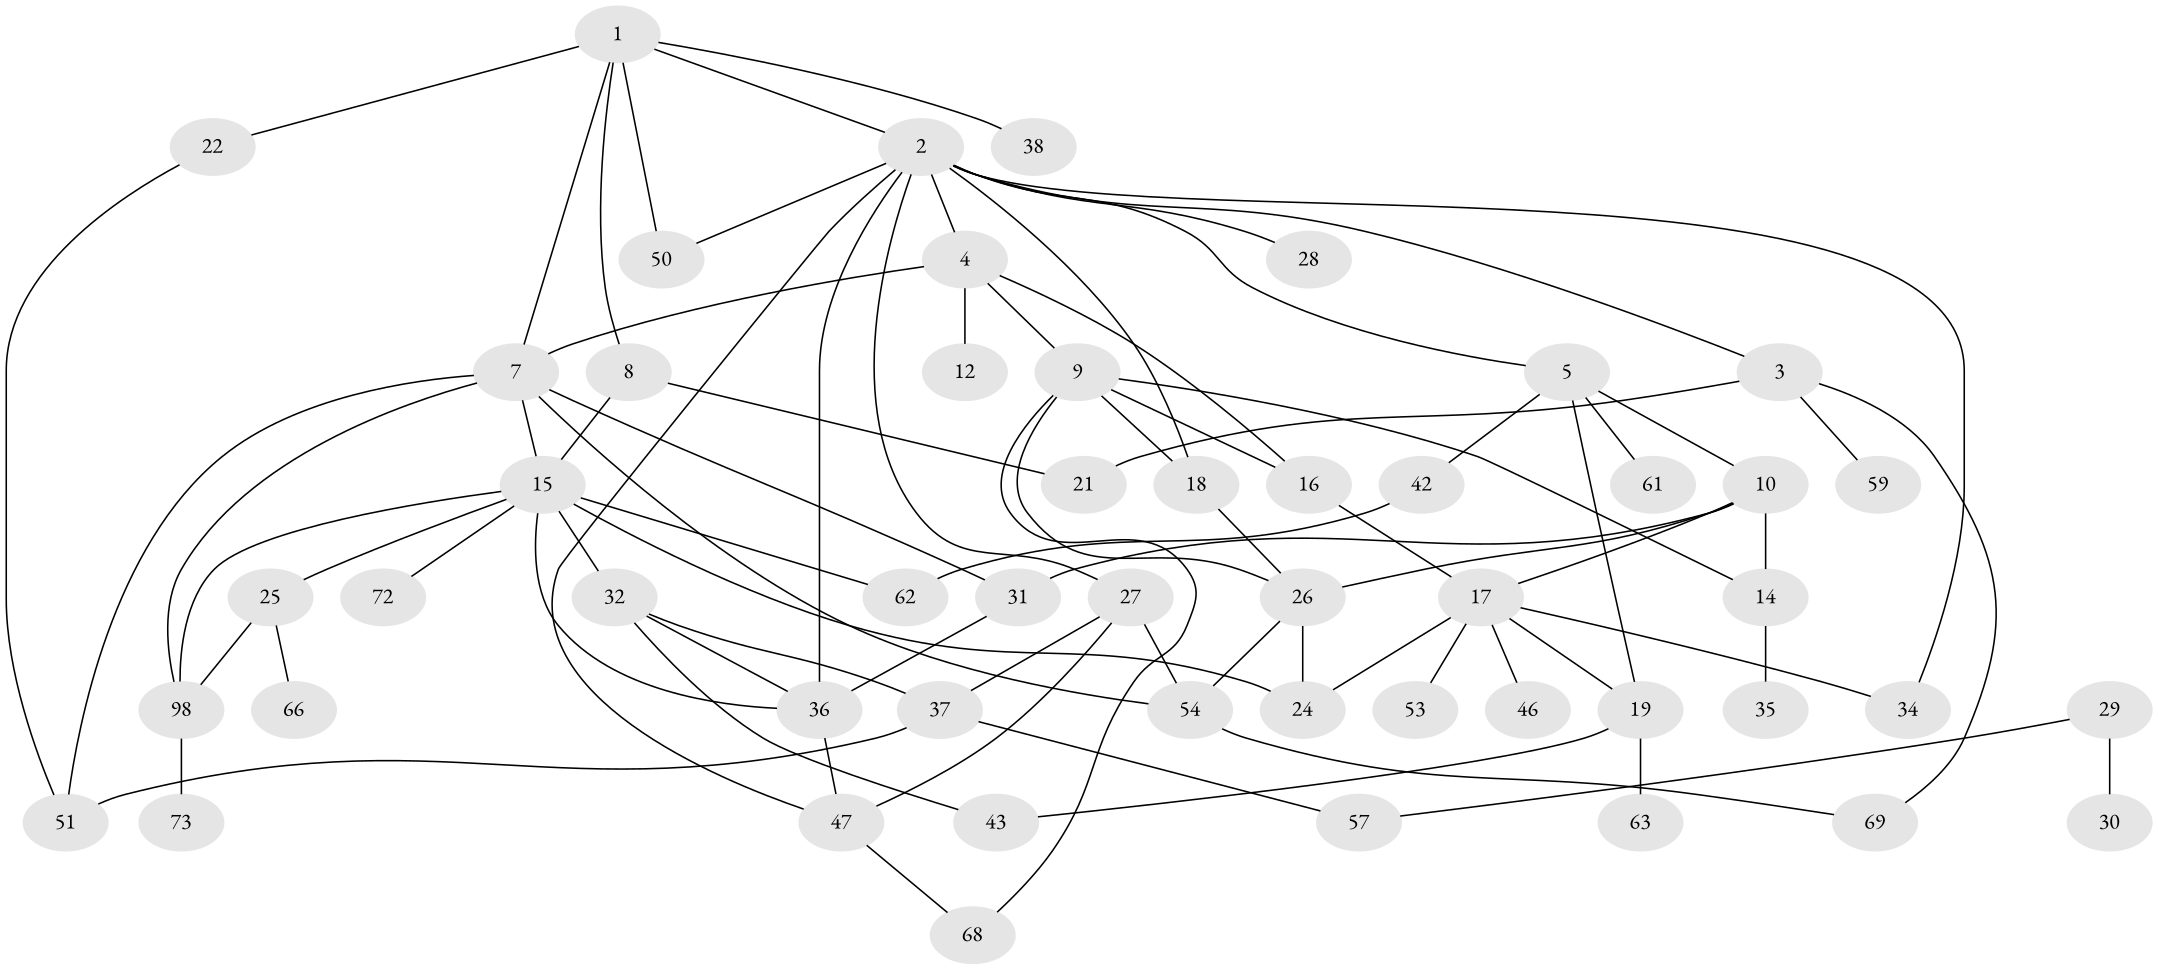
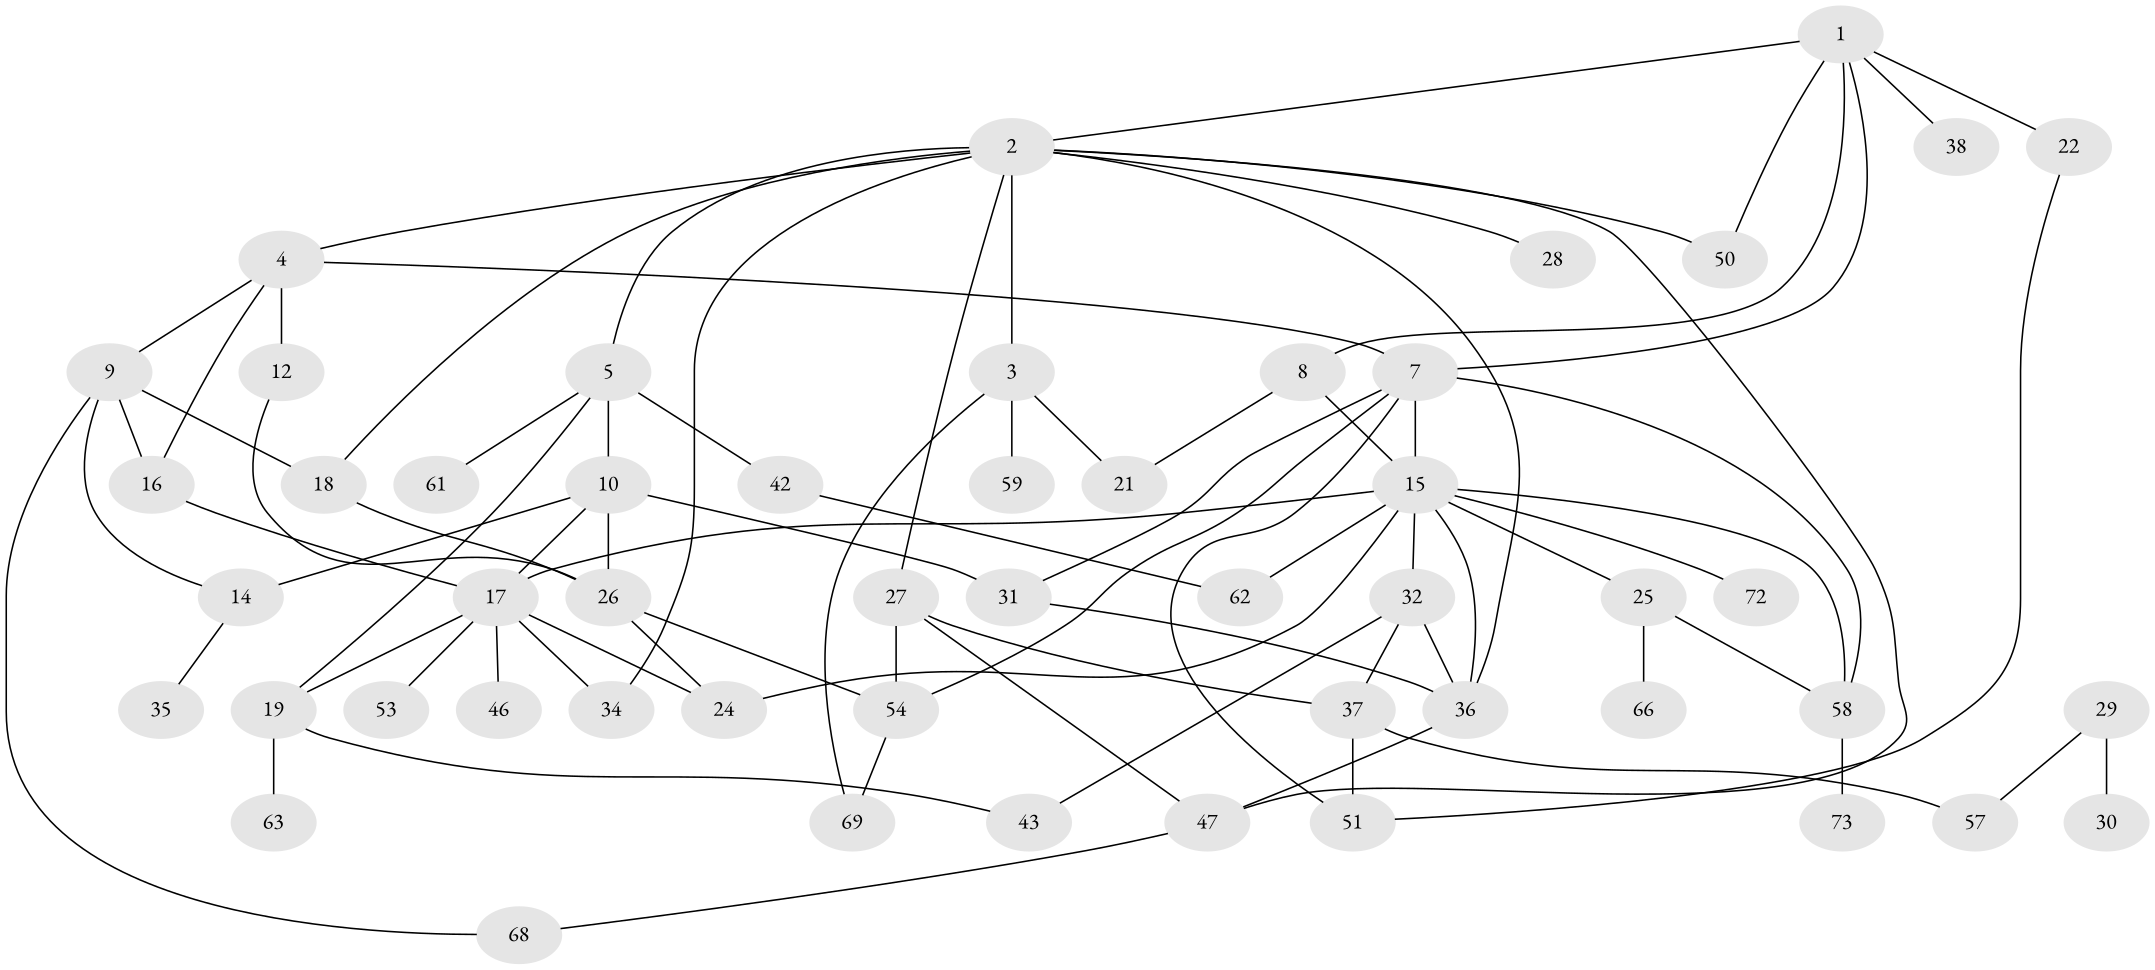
edge "15" -- "17": added
edge "9" -- "26": now "12" -- "26"
node "98": label "98" -> "58"
